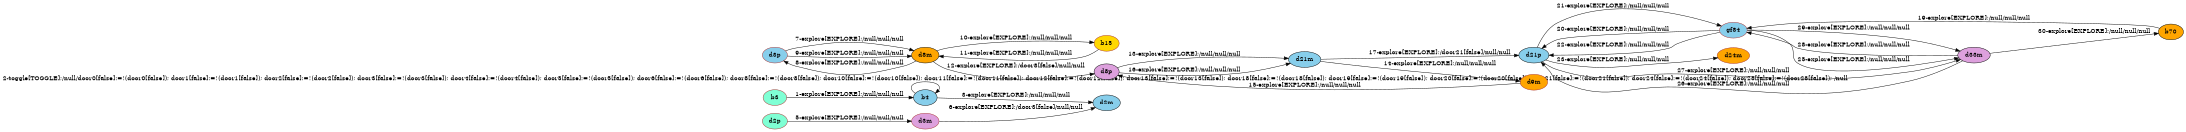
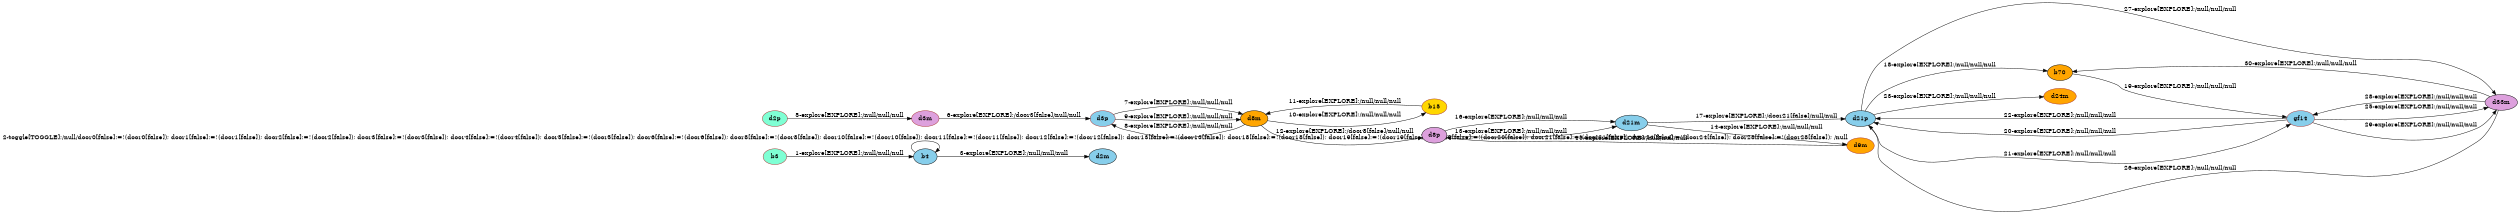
node "gf84": label "gf84" -> "gf14"
edge "d21p" -> "b70": added, label "18-explore[EXPLORE];/null/null/null"
edge "d3m" -> "d2m": now "d3m" -> "d3p"
